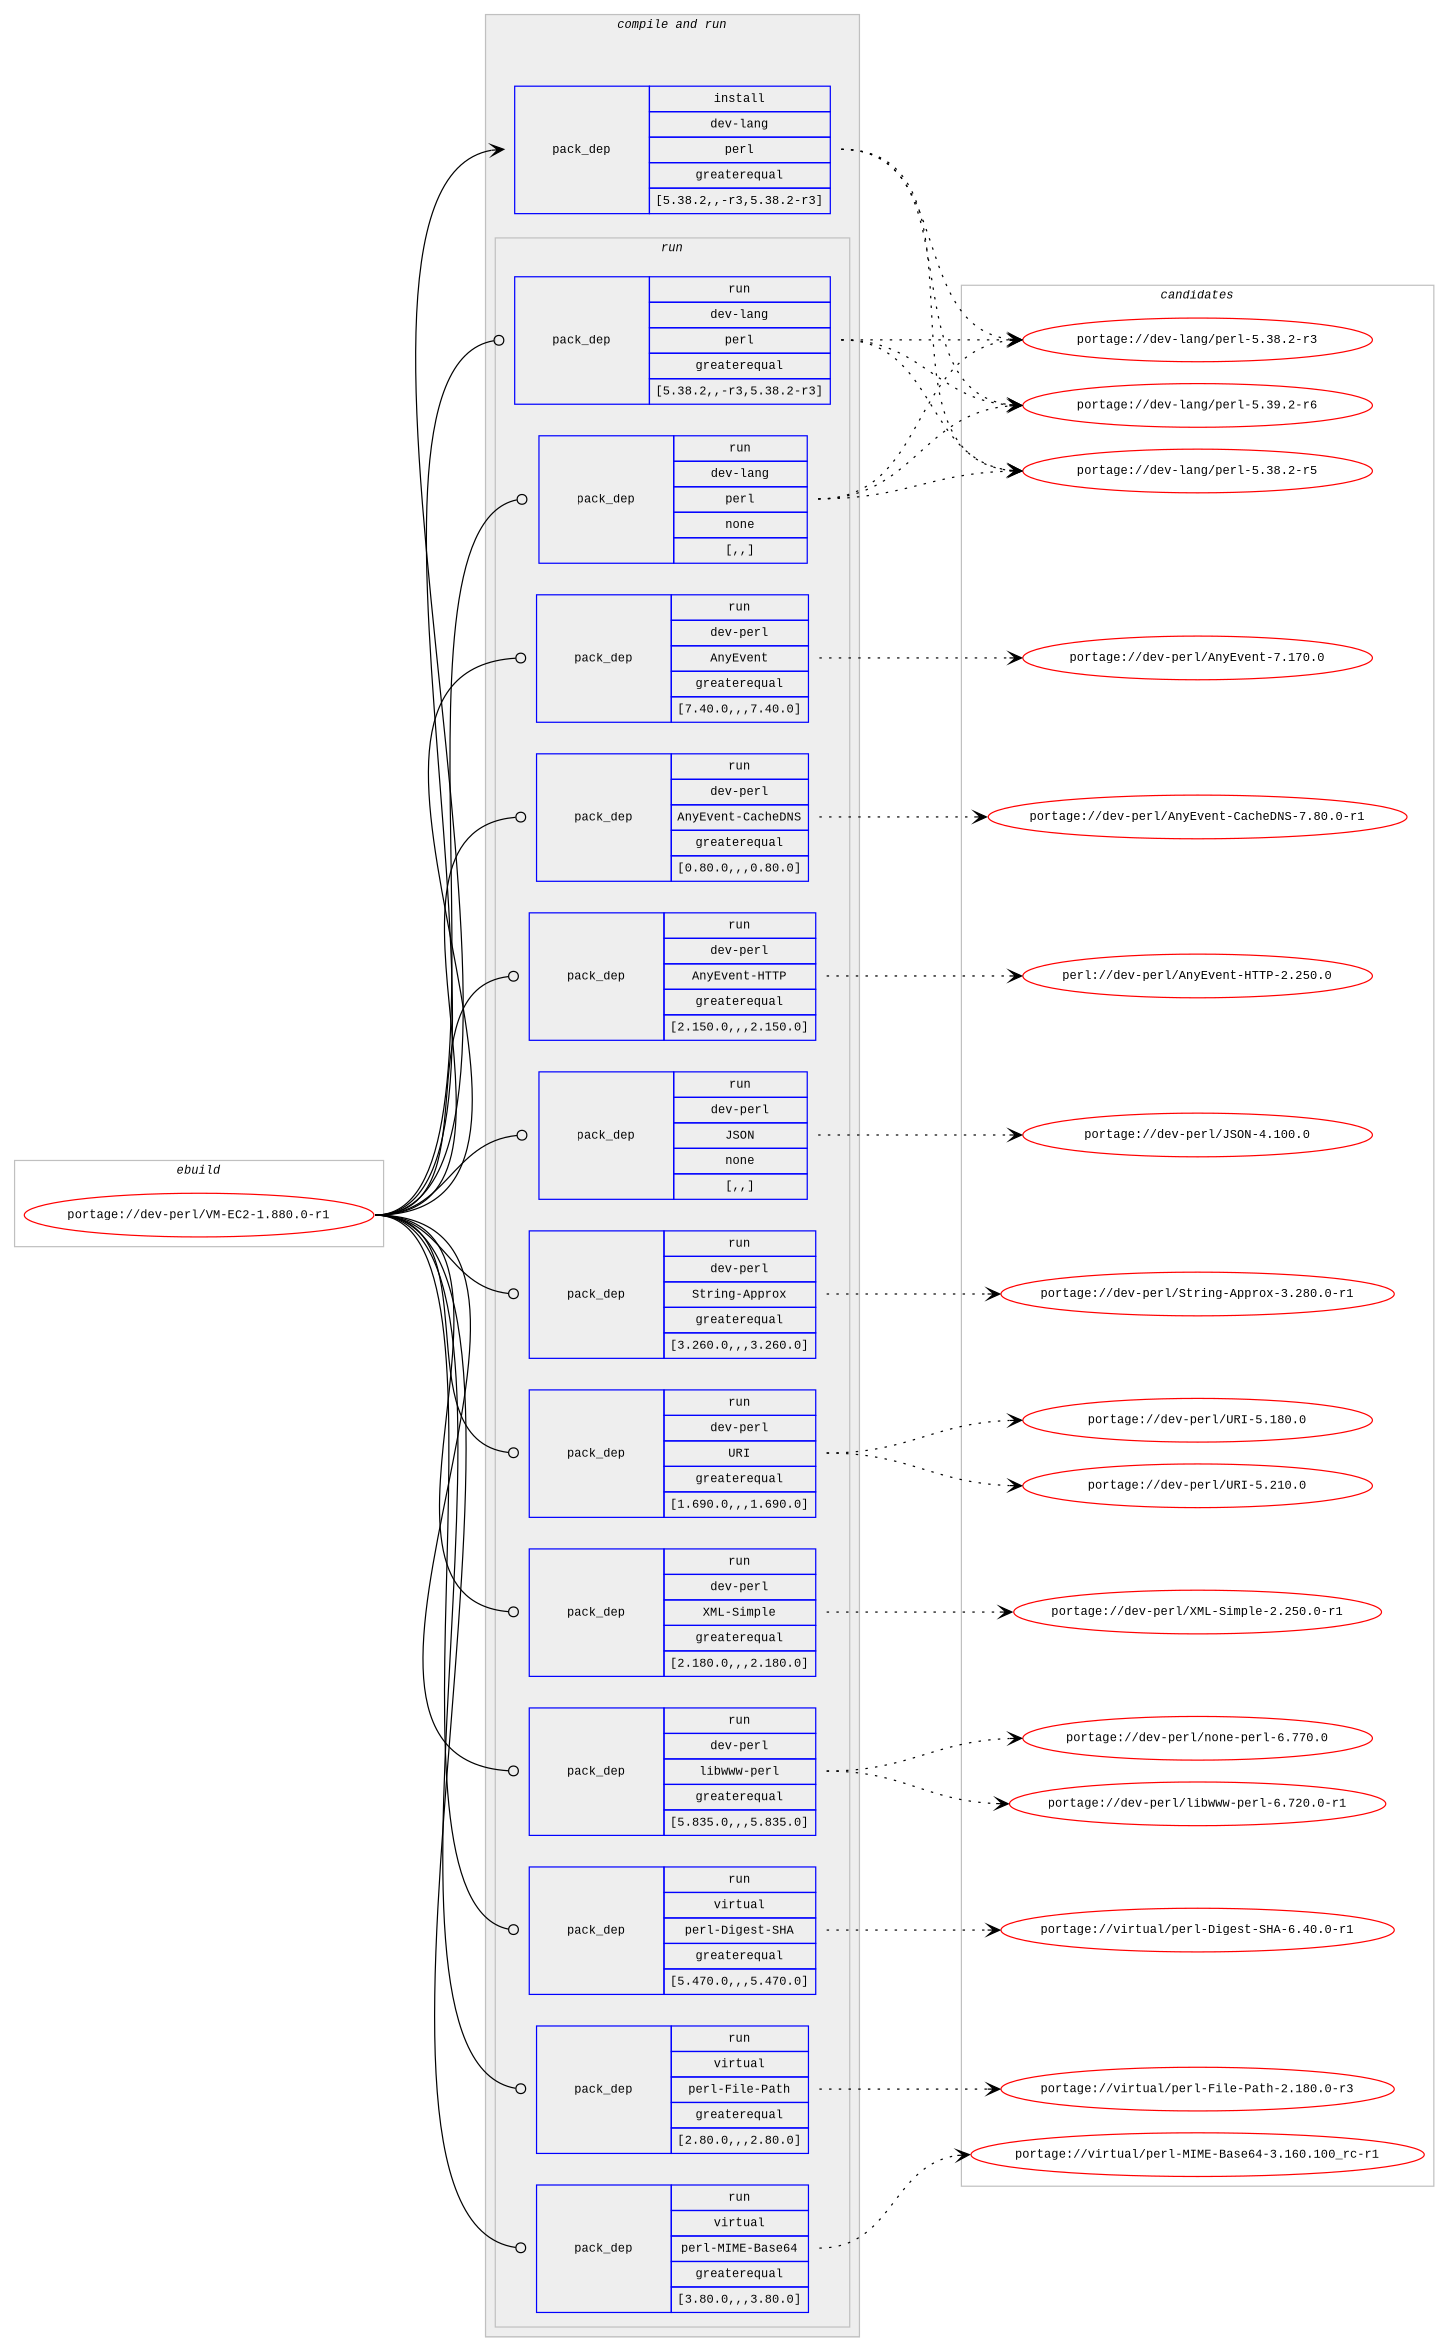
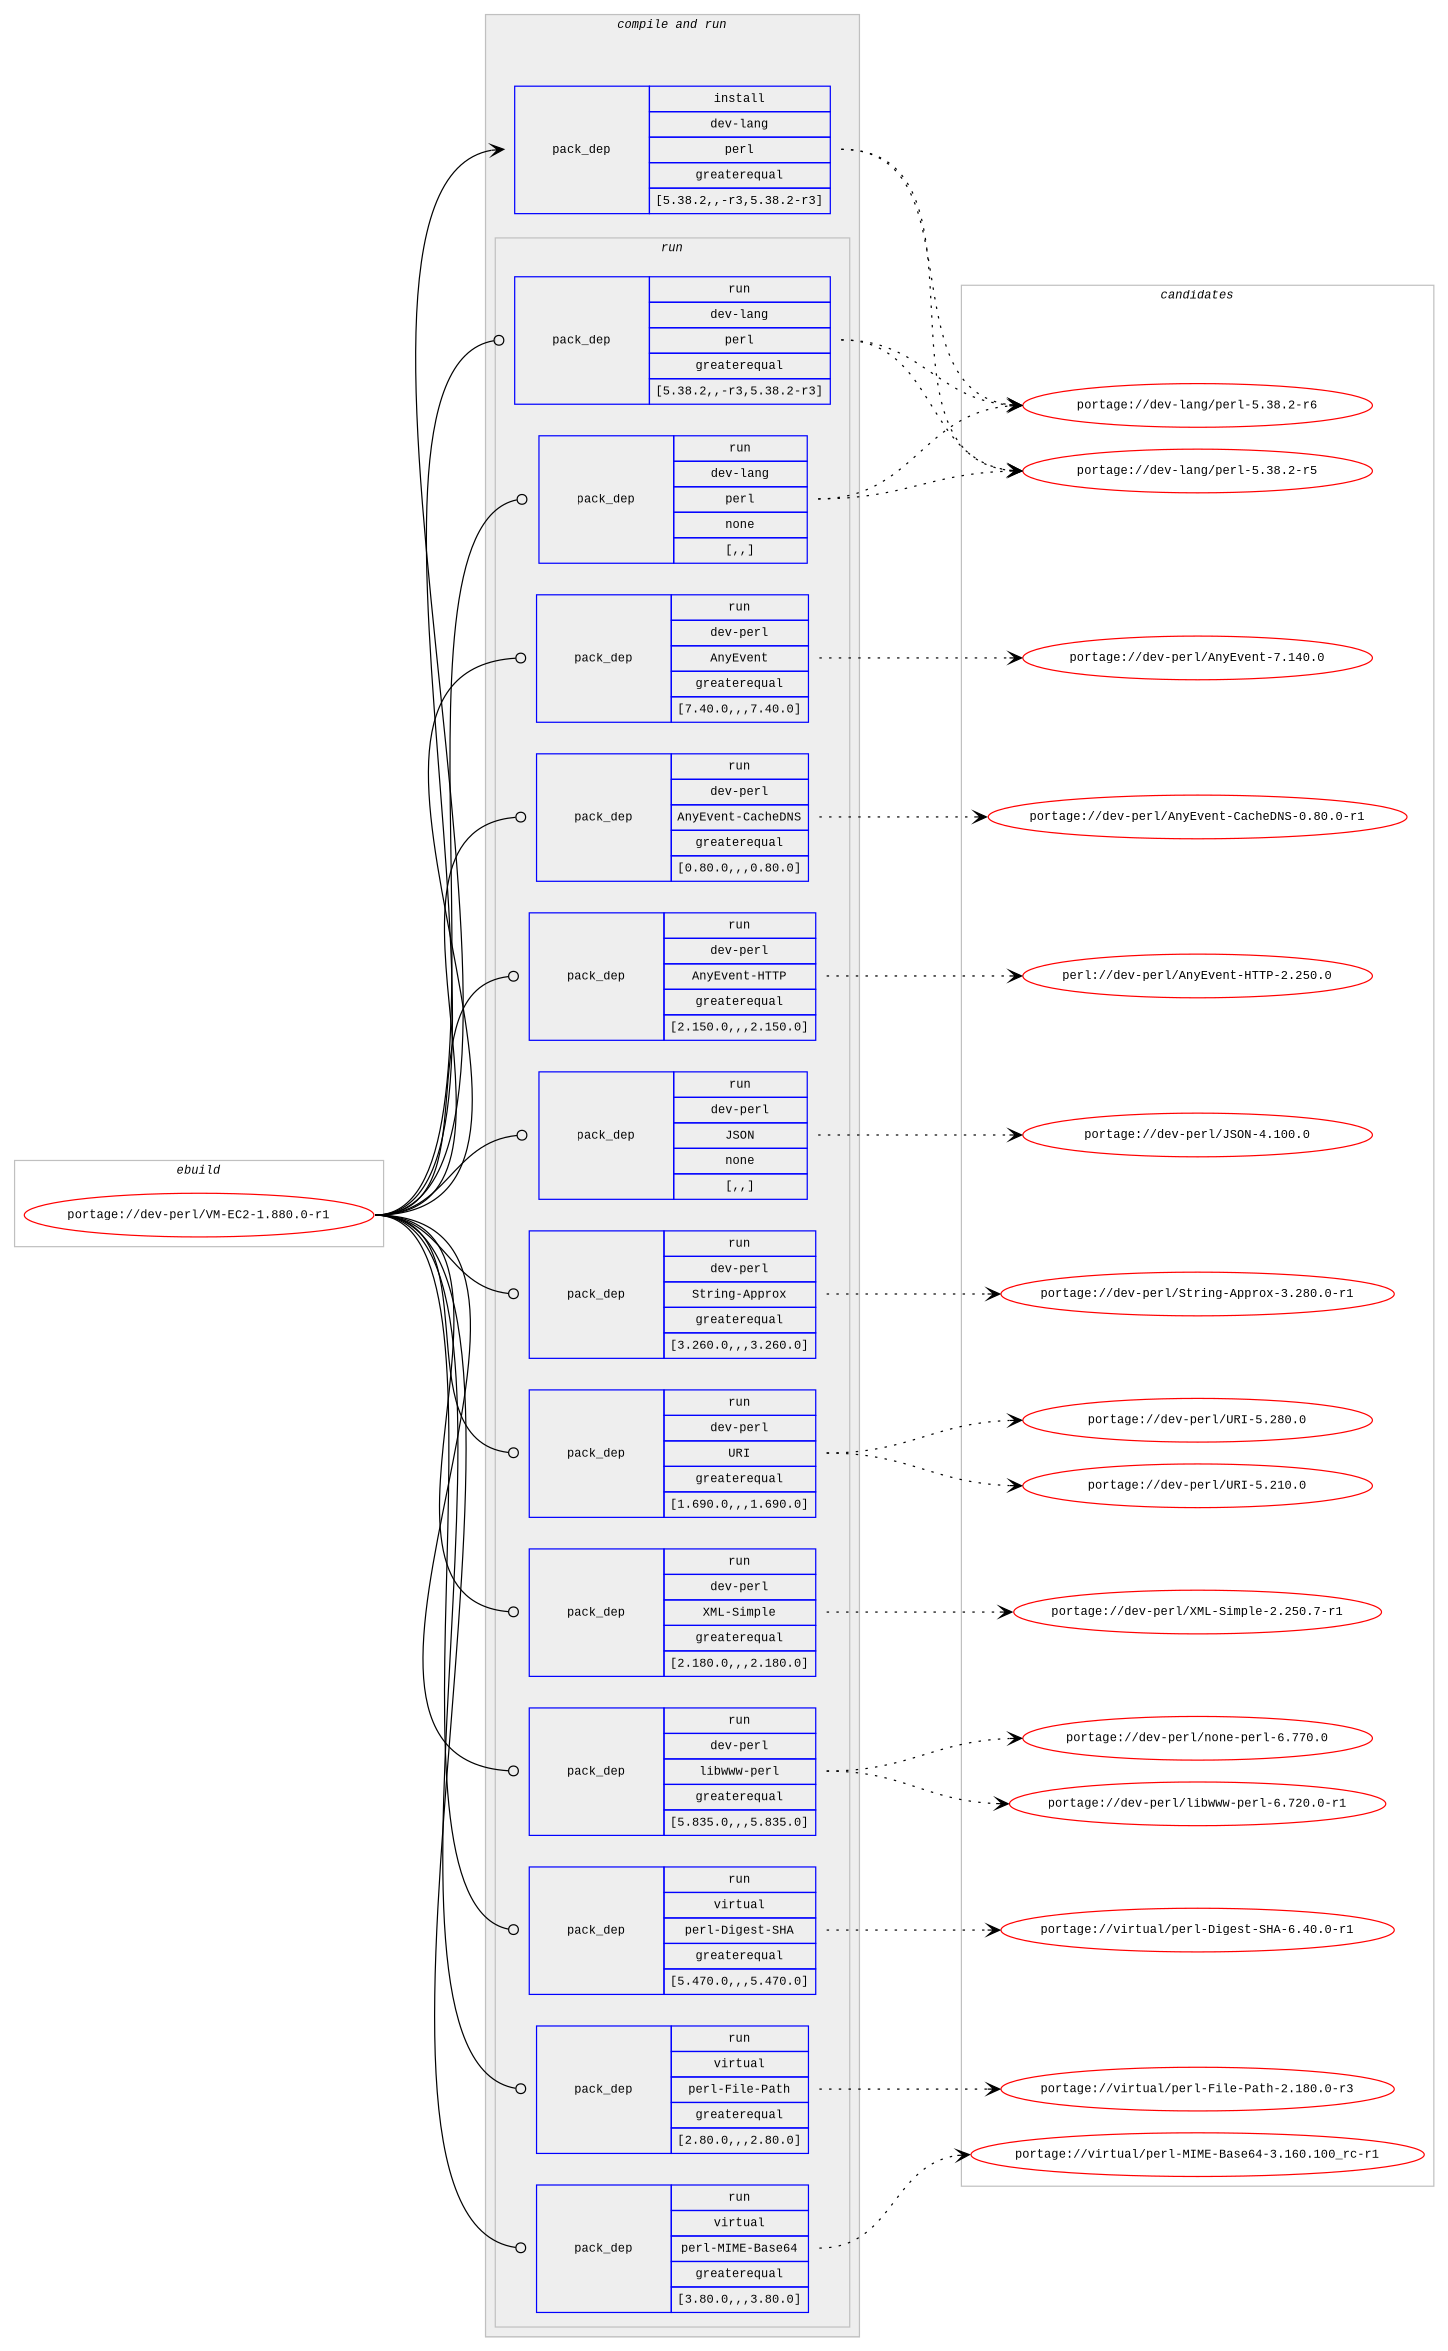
node "portage://dev-lang/perl-5.38.2-r3": removed
node "portage://dev-lang/perl-5.39.2-r6": label "portage://dev-lang/perl-5.39.2-r6" -> "portage://dev-lang/perl-5.38.2-r6"
node "portage://dev-perl/AnyEvent-7.170.0": label "portage://dev-perl/AnyEvent-7.170.0" -> "portage://dev-perl/AnyEvent-7.140.0"
node "portage://dev-perl/AnyEvent-CacheDNS-7.80.0-r1": label "portage://dev-perl/AnyEvent-CacheDNS-7.80.0-r1" -> "portage://dev-perl/AnyEvent-CacheDNS-0.80.0-r1"
node "portage://dev-perl/URI-5.180.0": label "portage://dev-perl/URI-5.180.0" -> "portage://dev-perl/URI-5.280.0"
node "portage://dev-perl/XML-Simple-2.250.0-r1": label "portage://dev-perl/XML-Simple-2.250.0-r1" -> "portage://dev-perl/XML-Simple-2.250.7-r1"
